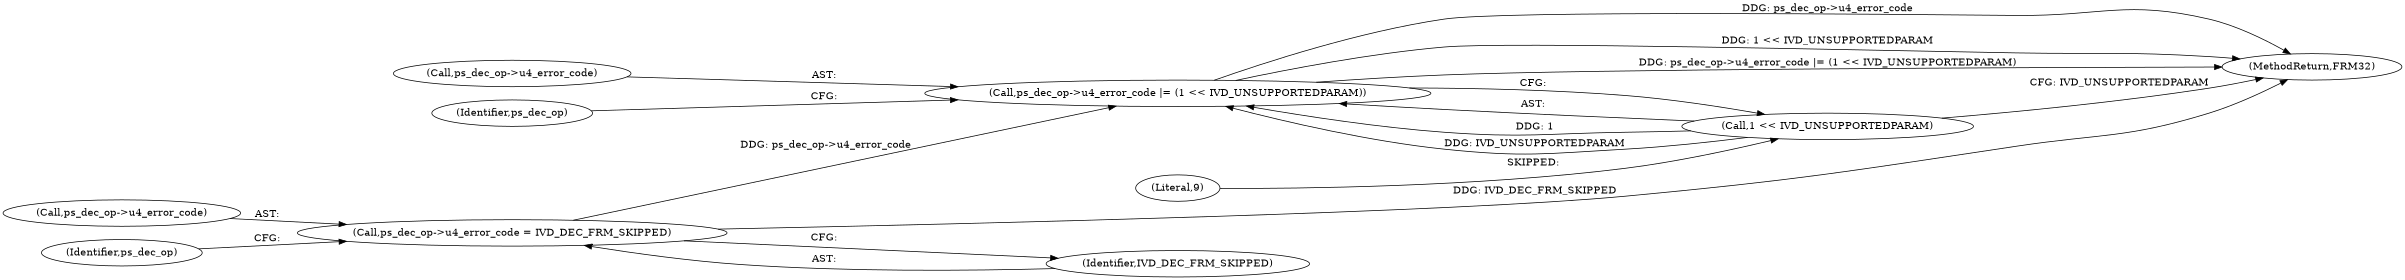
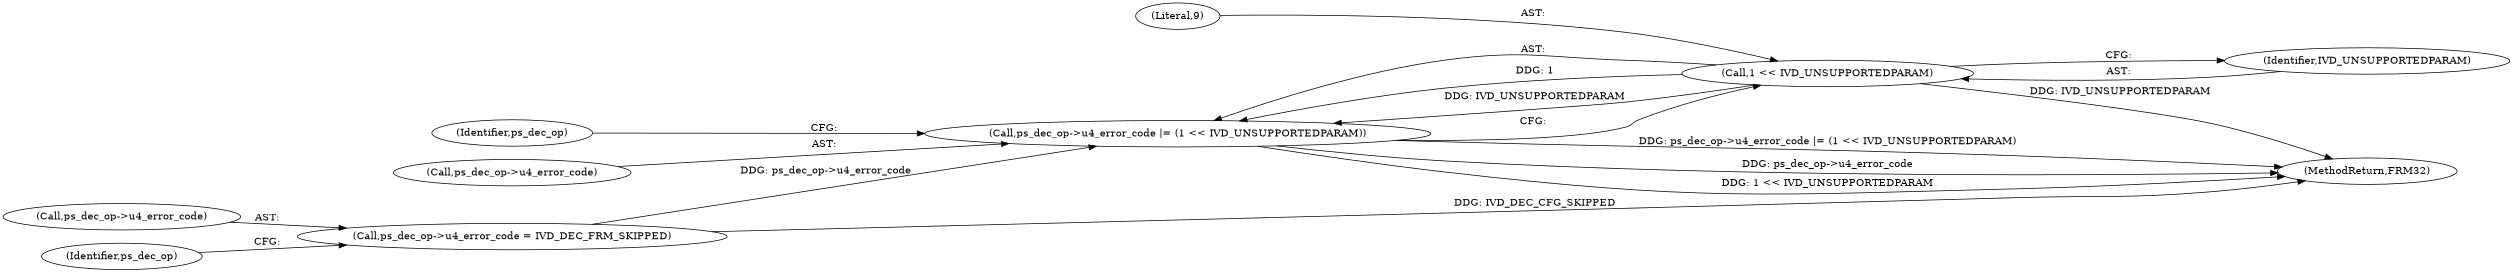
node "(Identifier,IVD_UNSUPPORTEDPARAM)": added
edge "(Call,1 << IVD_UNSUPPORTEDPARAM)" -> "(MethodReturn,FRM32)": label "CFG: IVD_UNSUPPORTEDPARAM" -> "DDG: IVD_UNSUPPORTEDPARAM"
edge "(Literal,9)" -> "(Call,1 << IVD_UNSUPPORTEDPARAM)": label "SKIPPED: " -> "AST: "
edge "(Call,ps_dec_op->u4_error_code = IVD_DEC_FRM_SKIPPED)" -> "(MethodReturn,FRM32)": label "DDG: IVD_DEC_FRM_SKIPPED" -> "DDG: IVD_DEC_CFG_SKIPPED"
node "(Identifier,IVD_DEC_FRM_SKIPPED)": removed
